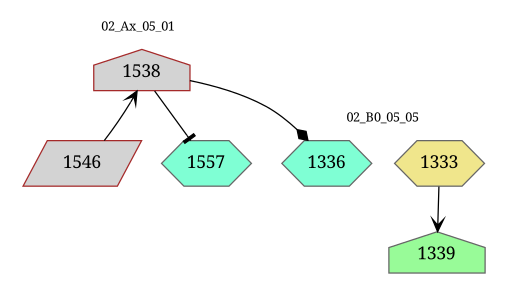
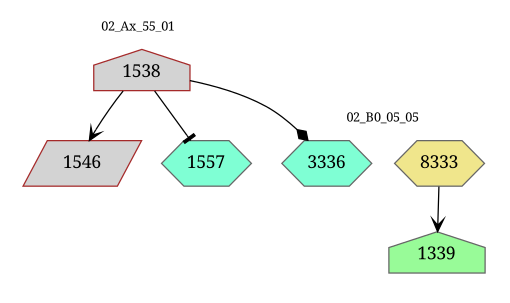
cluster "02_Ax_05_01": label "02_Ax_05_01" -> "02_Ax_55_01"
edge "1546" -> "1538": reversed
node "1336": label "1336" -> "3336"
node "1333": label "1333" -> "8333"
